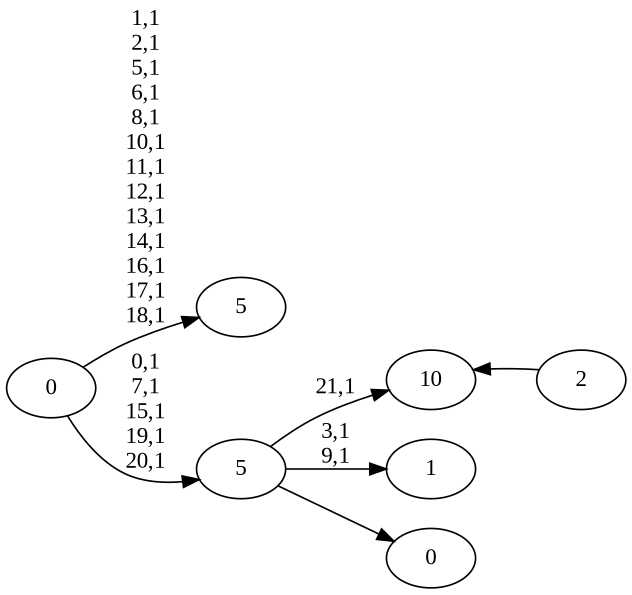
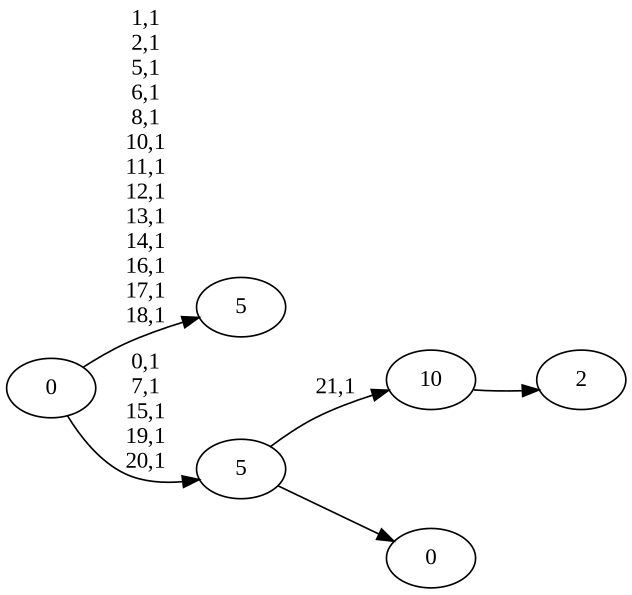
edge "2" -> "10": reversed
node "1": removed
